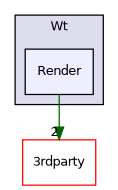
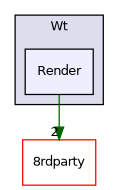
node "3rdparty": label "3rdparty" -> "8rdparty"
